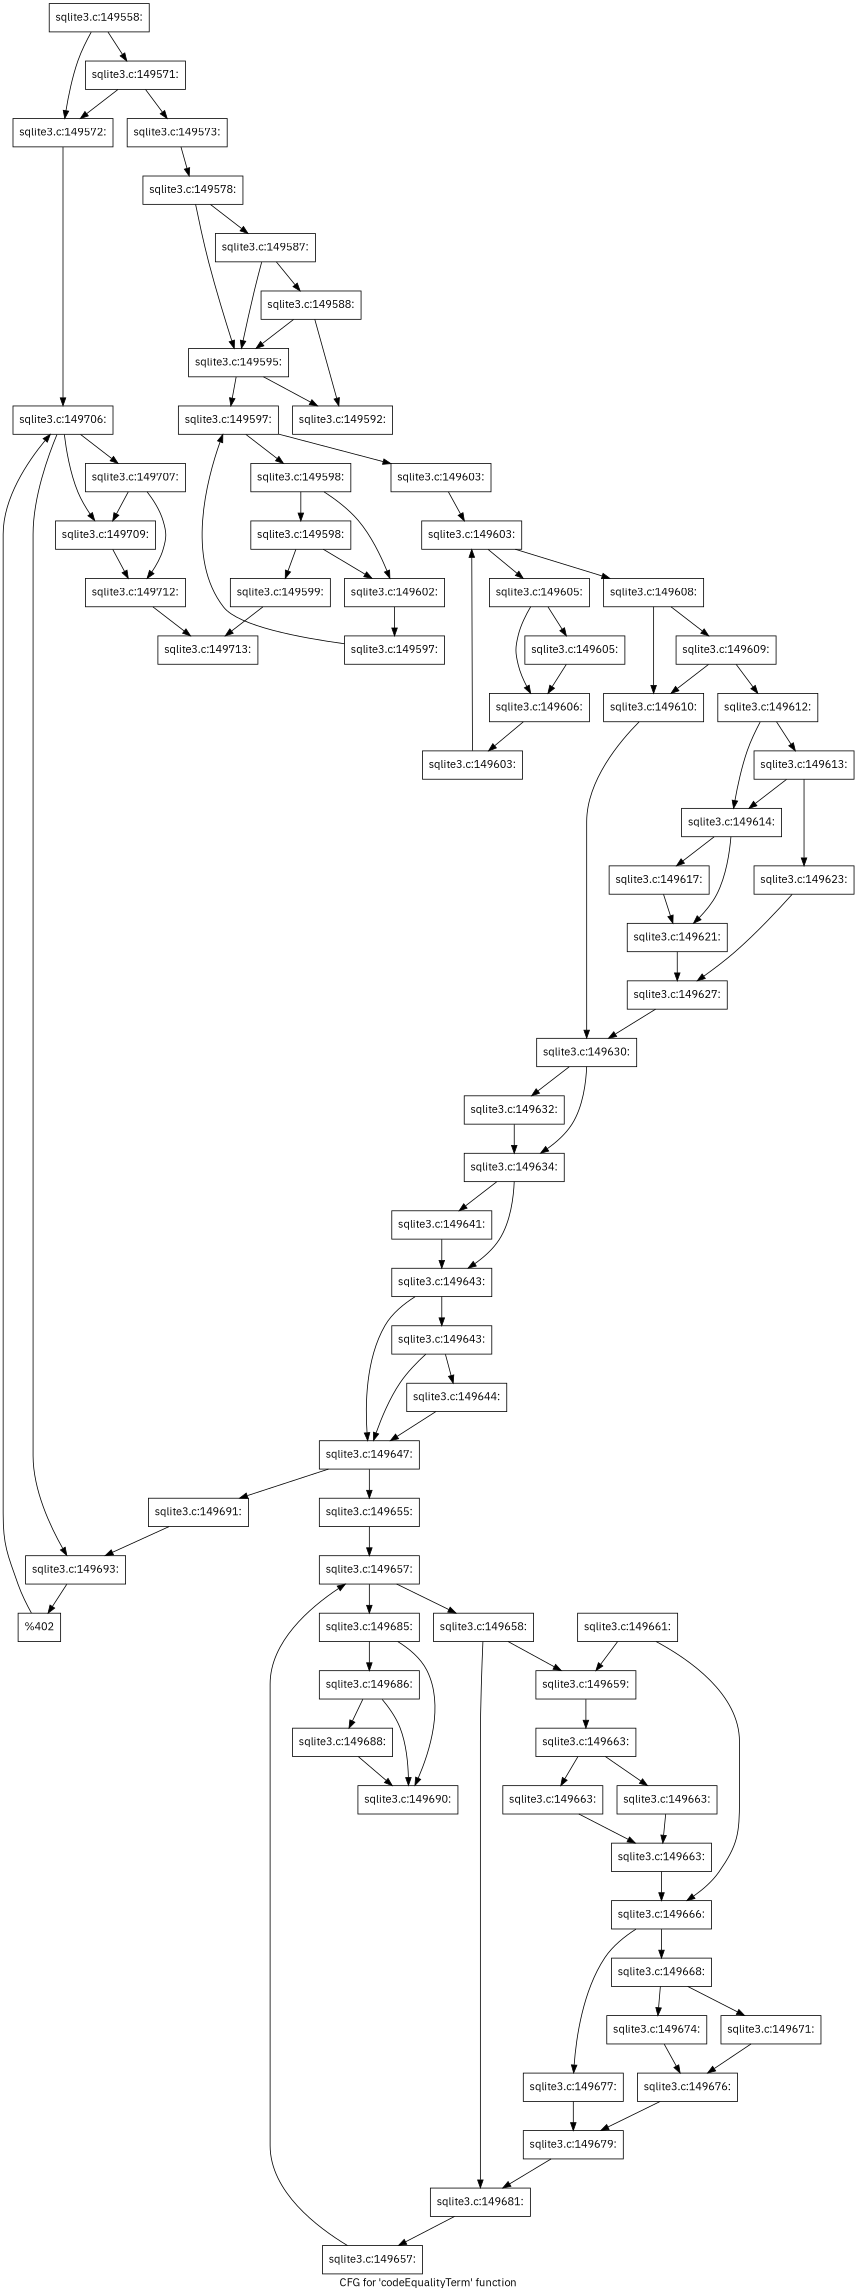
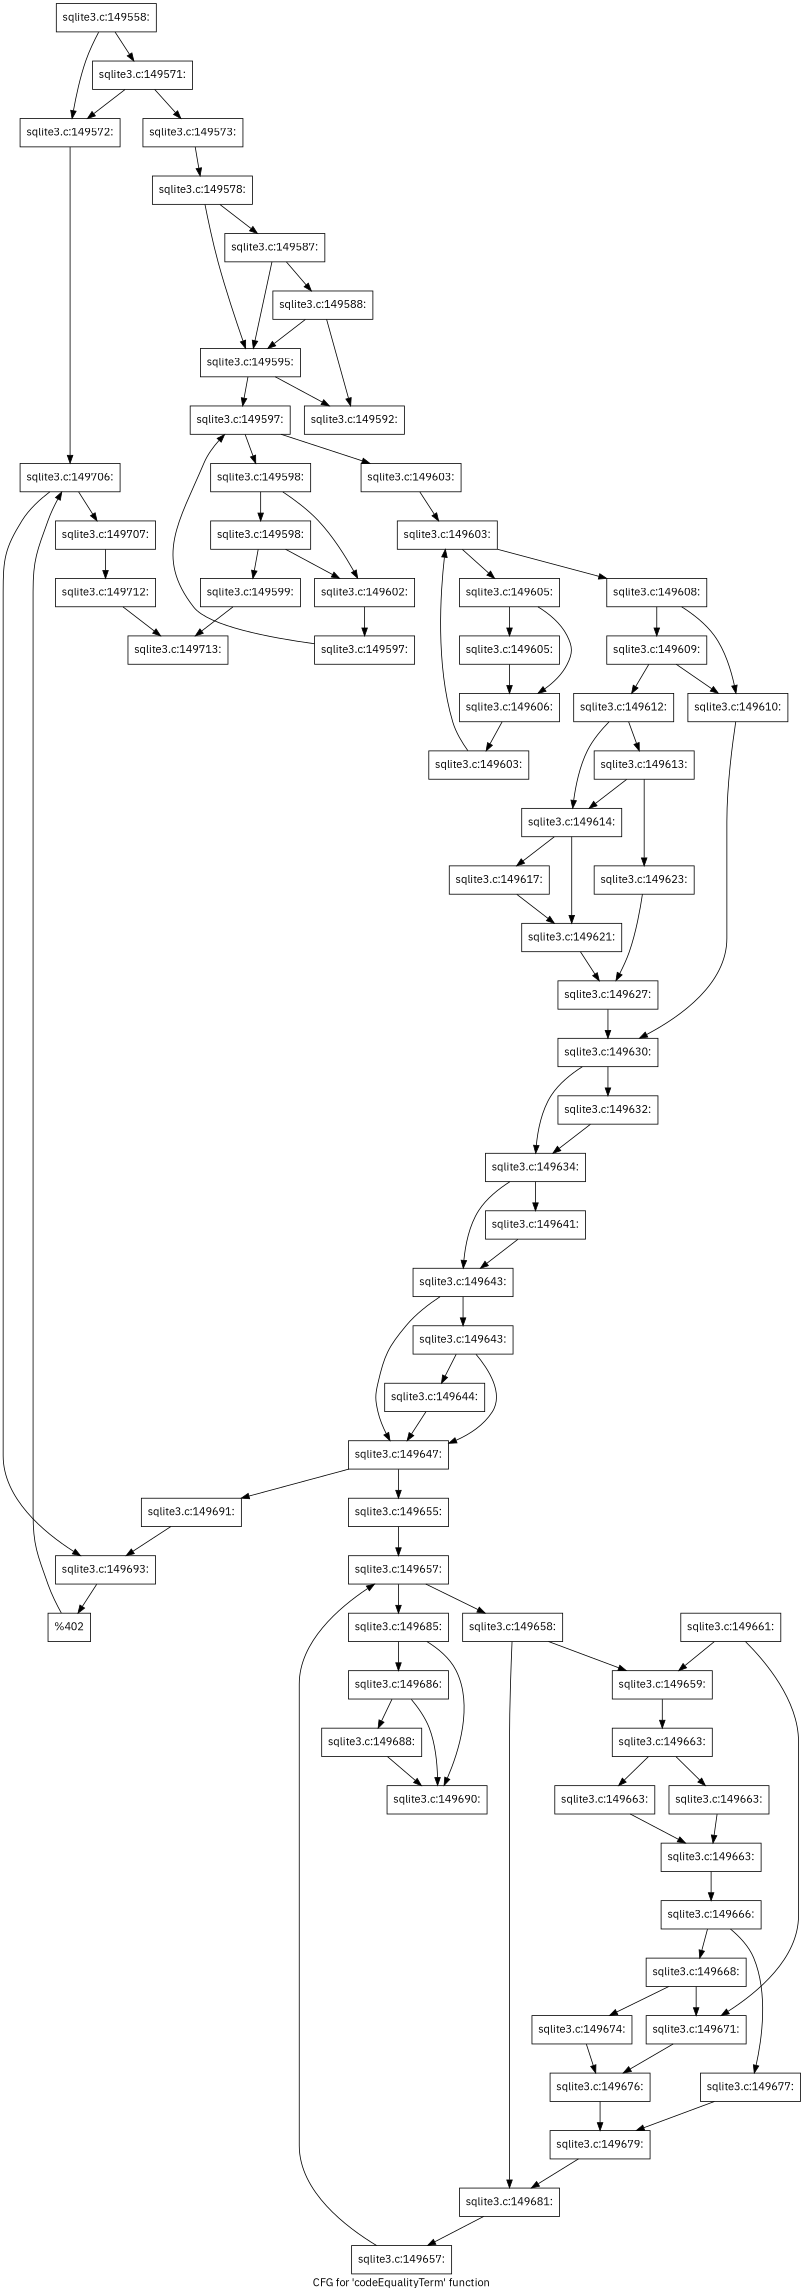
node "sqlite3.c:149709:": removed
edge "sqlite3.c:149661:" -> "sqlite3.c:149666:": now "sqlite3.c:149661:" -> "sqlite3.c:149671:"
